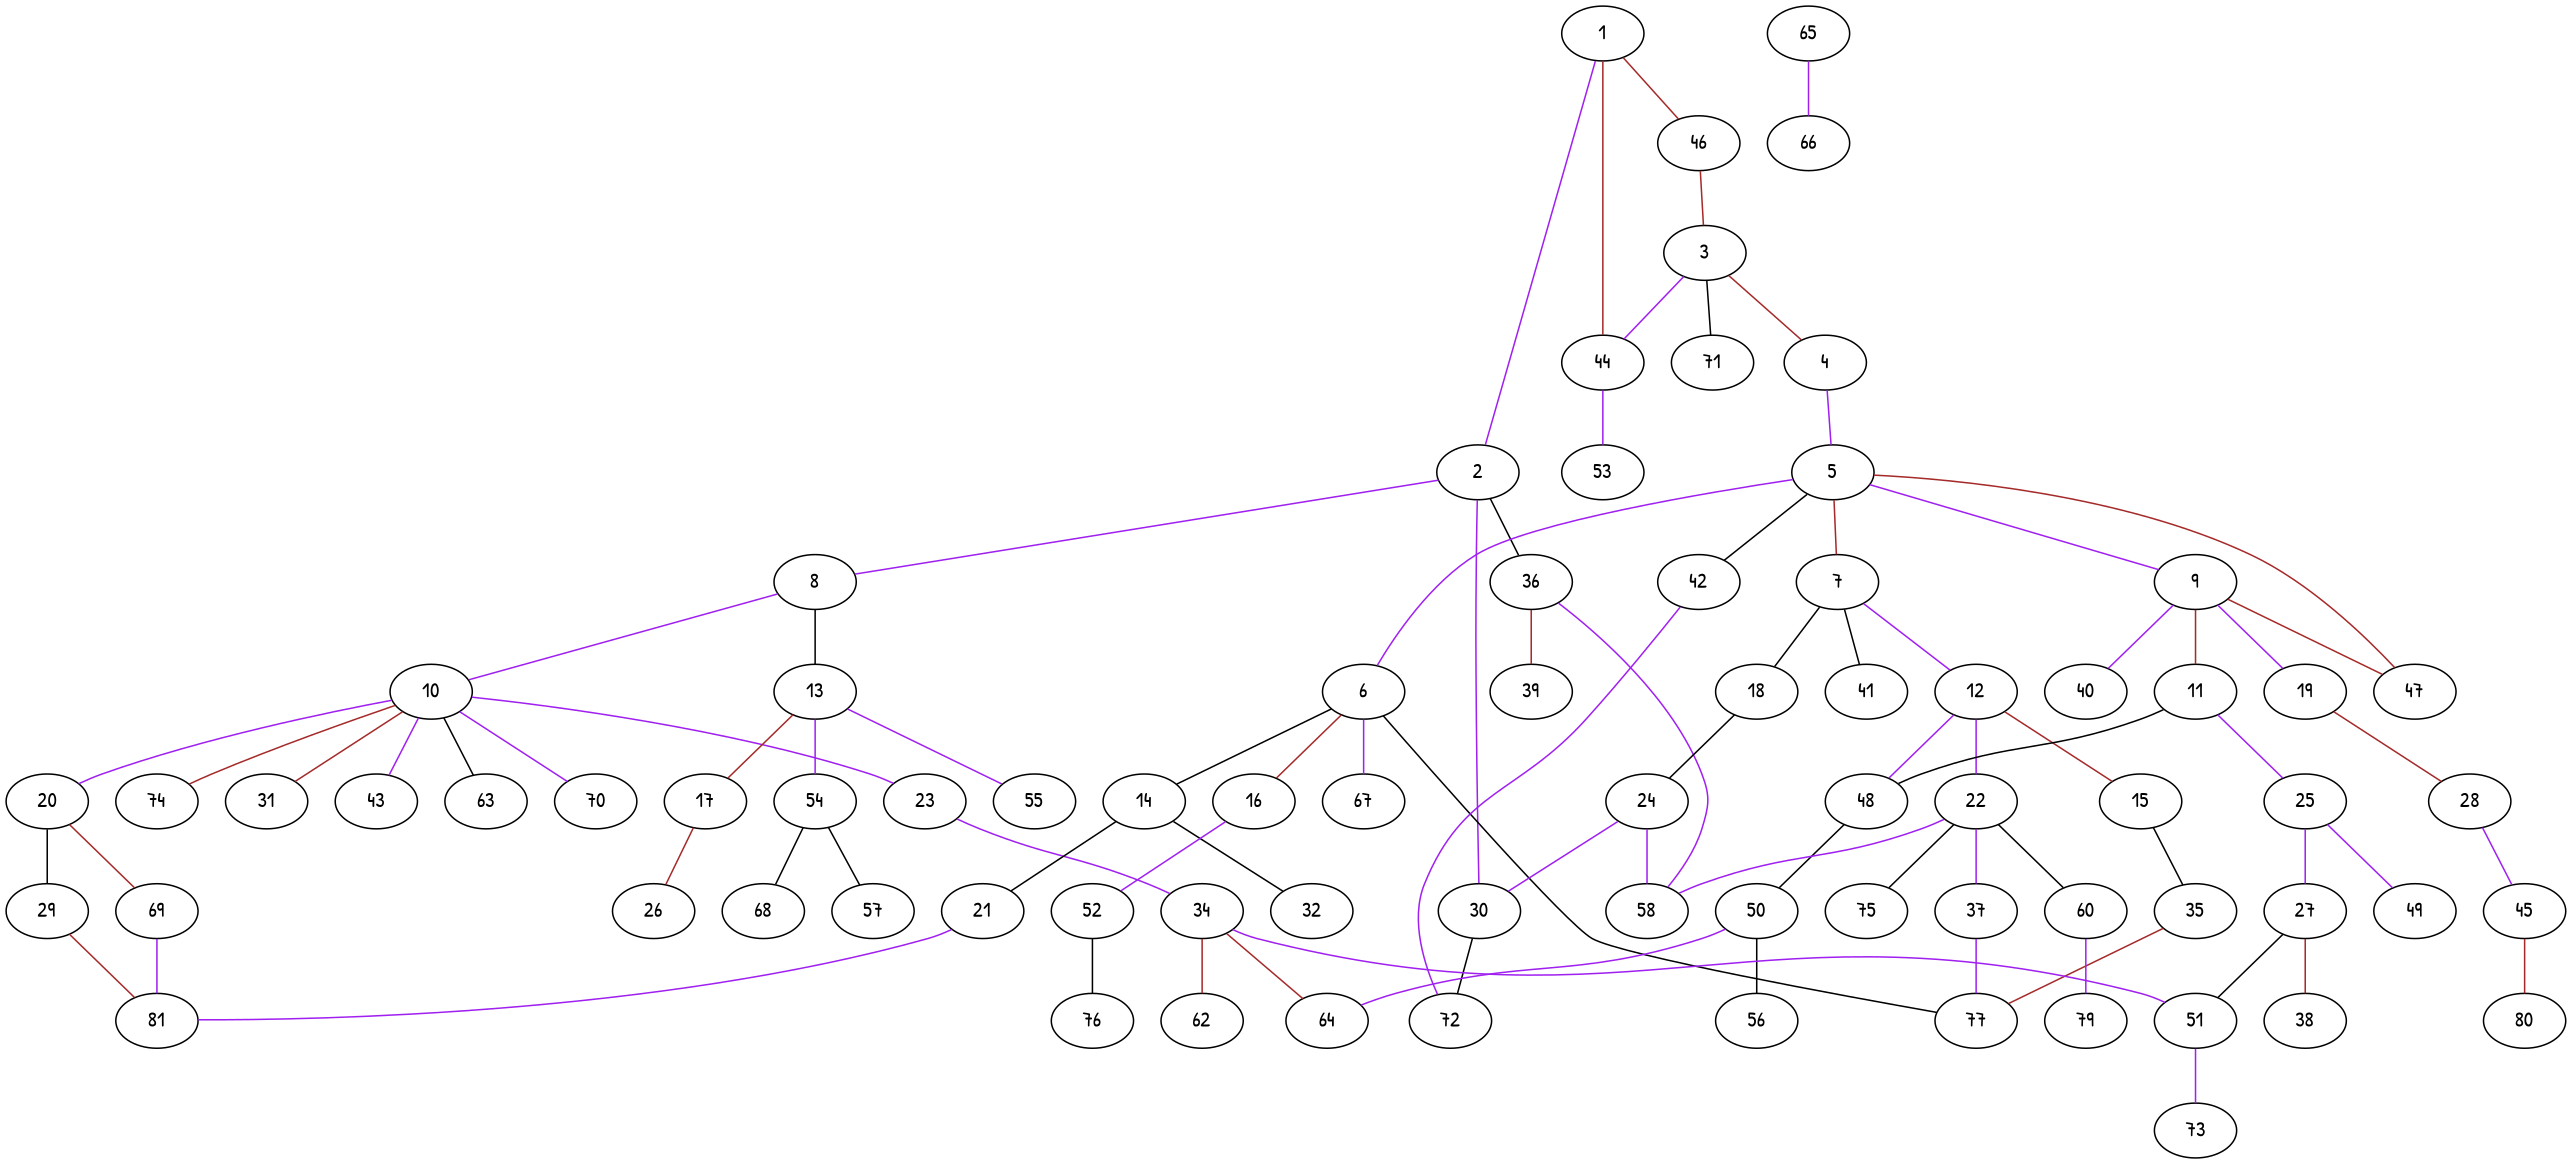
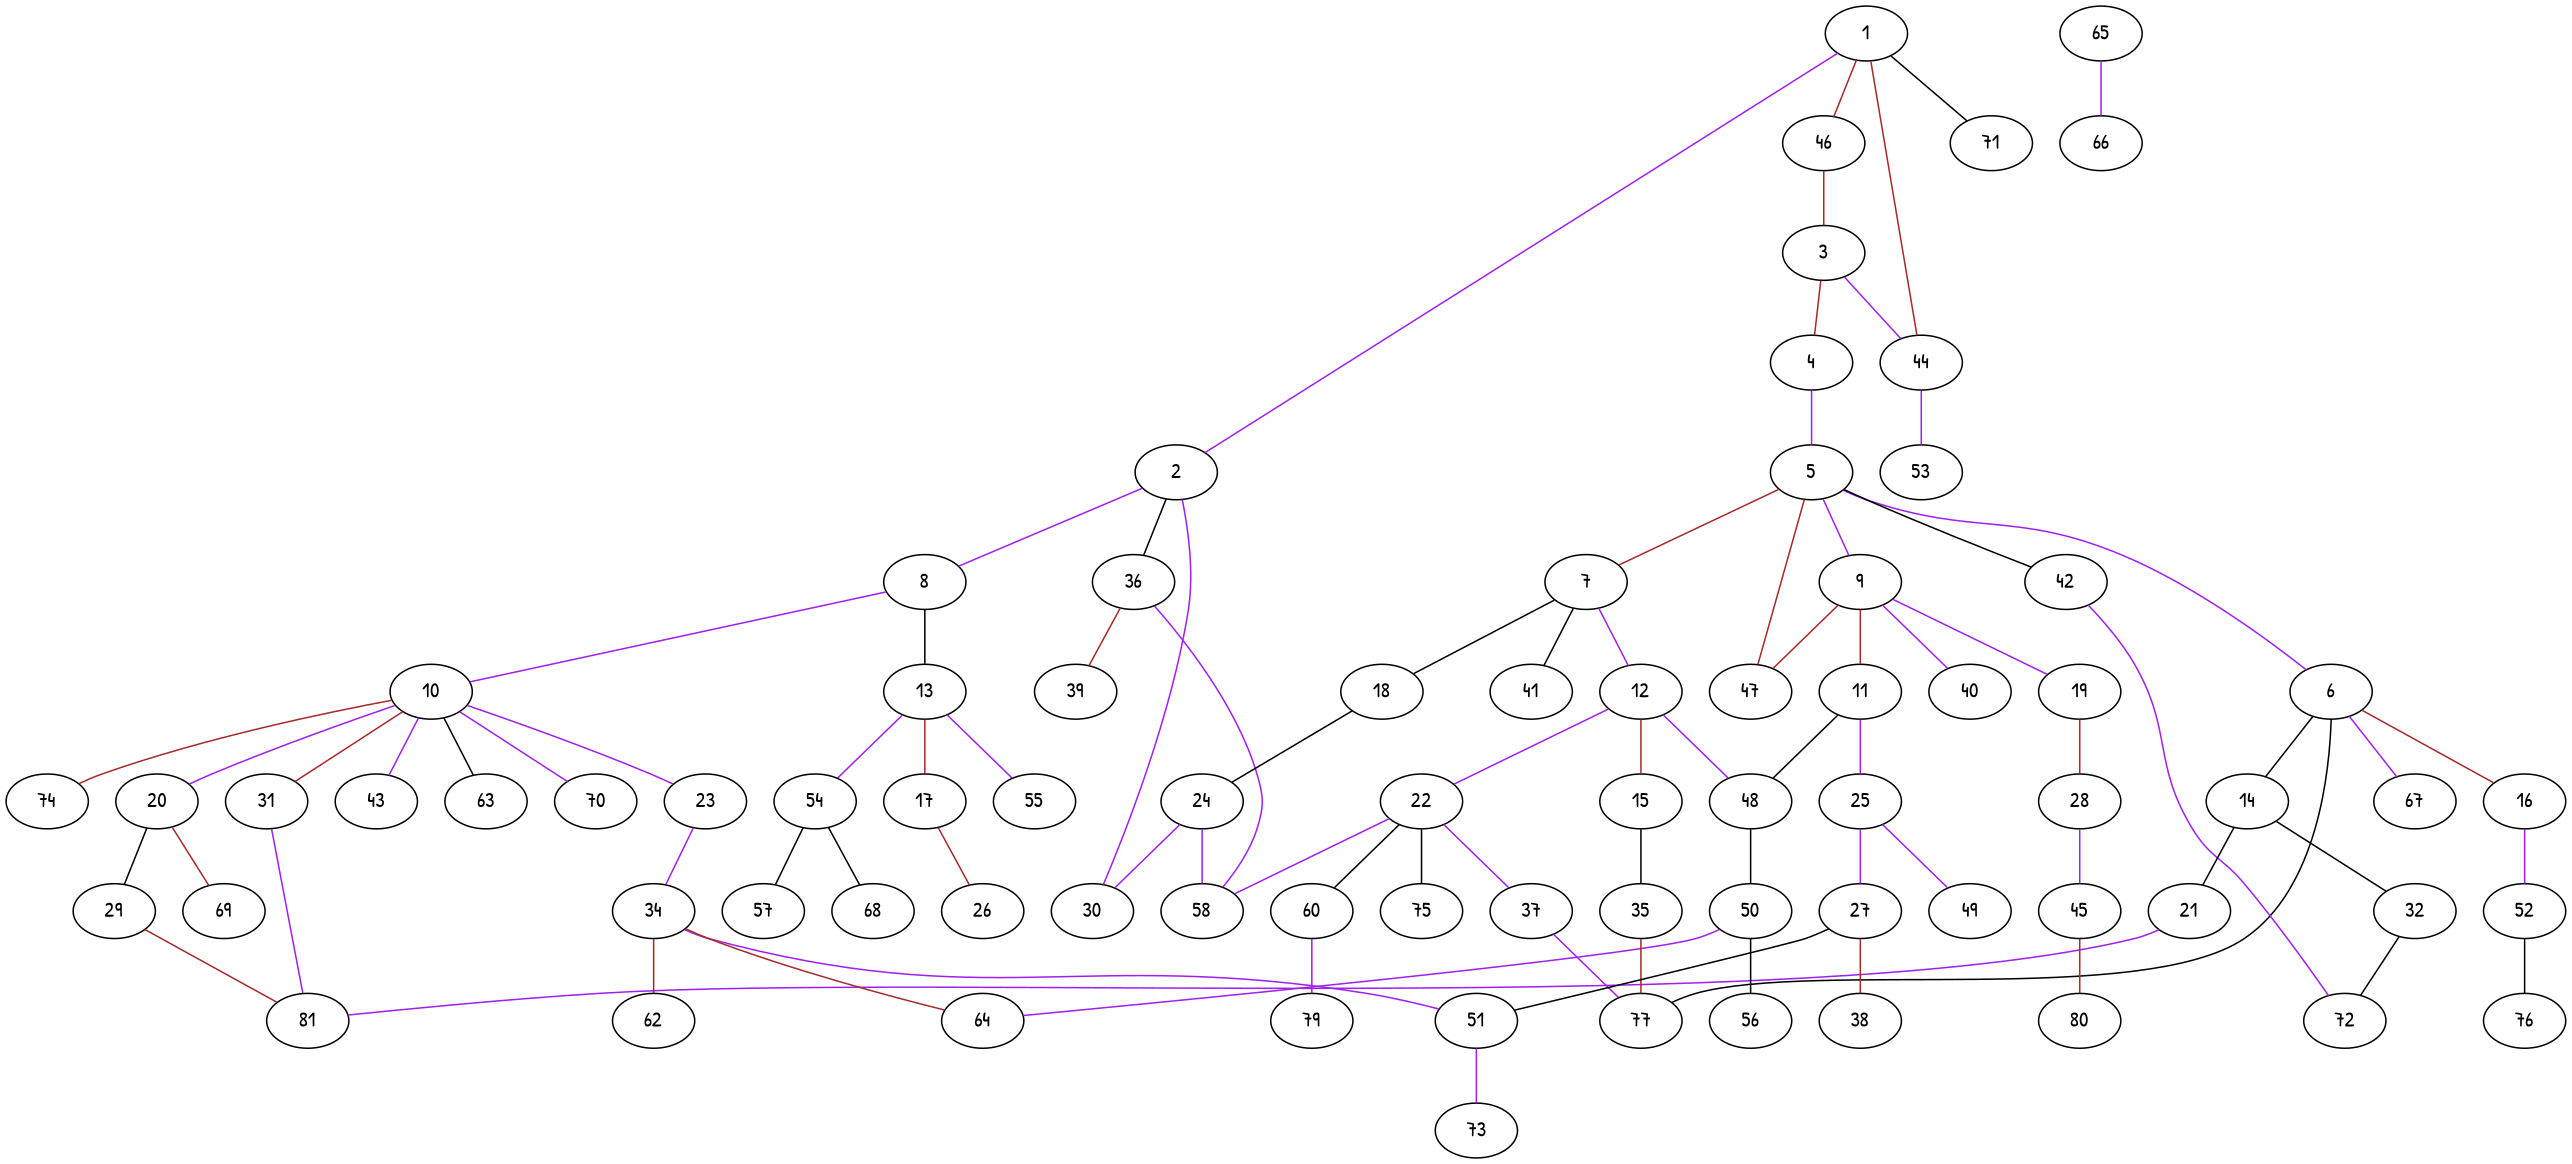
edge "3" -- "71": now "1" -- "71"
edge "30" -- "72": now "32" -- "72"
edge "69" -- "81": now "31" -- "81"
